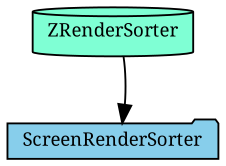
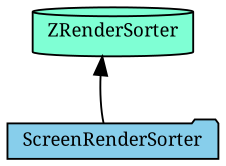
edge "ZRenderSorter" -> "ScreenRenderSorter": reversed
